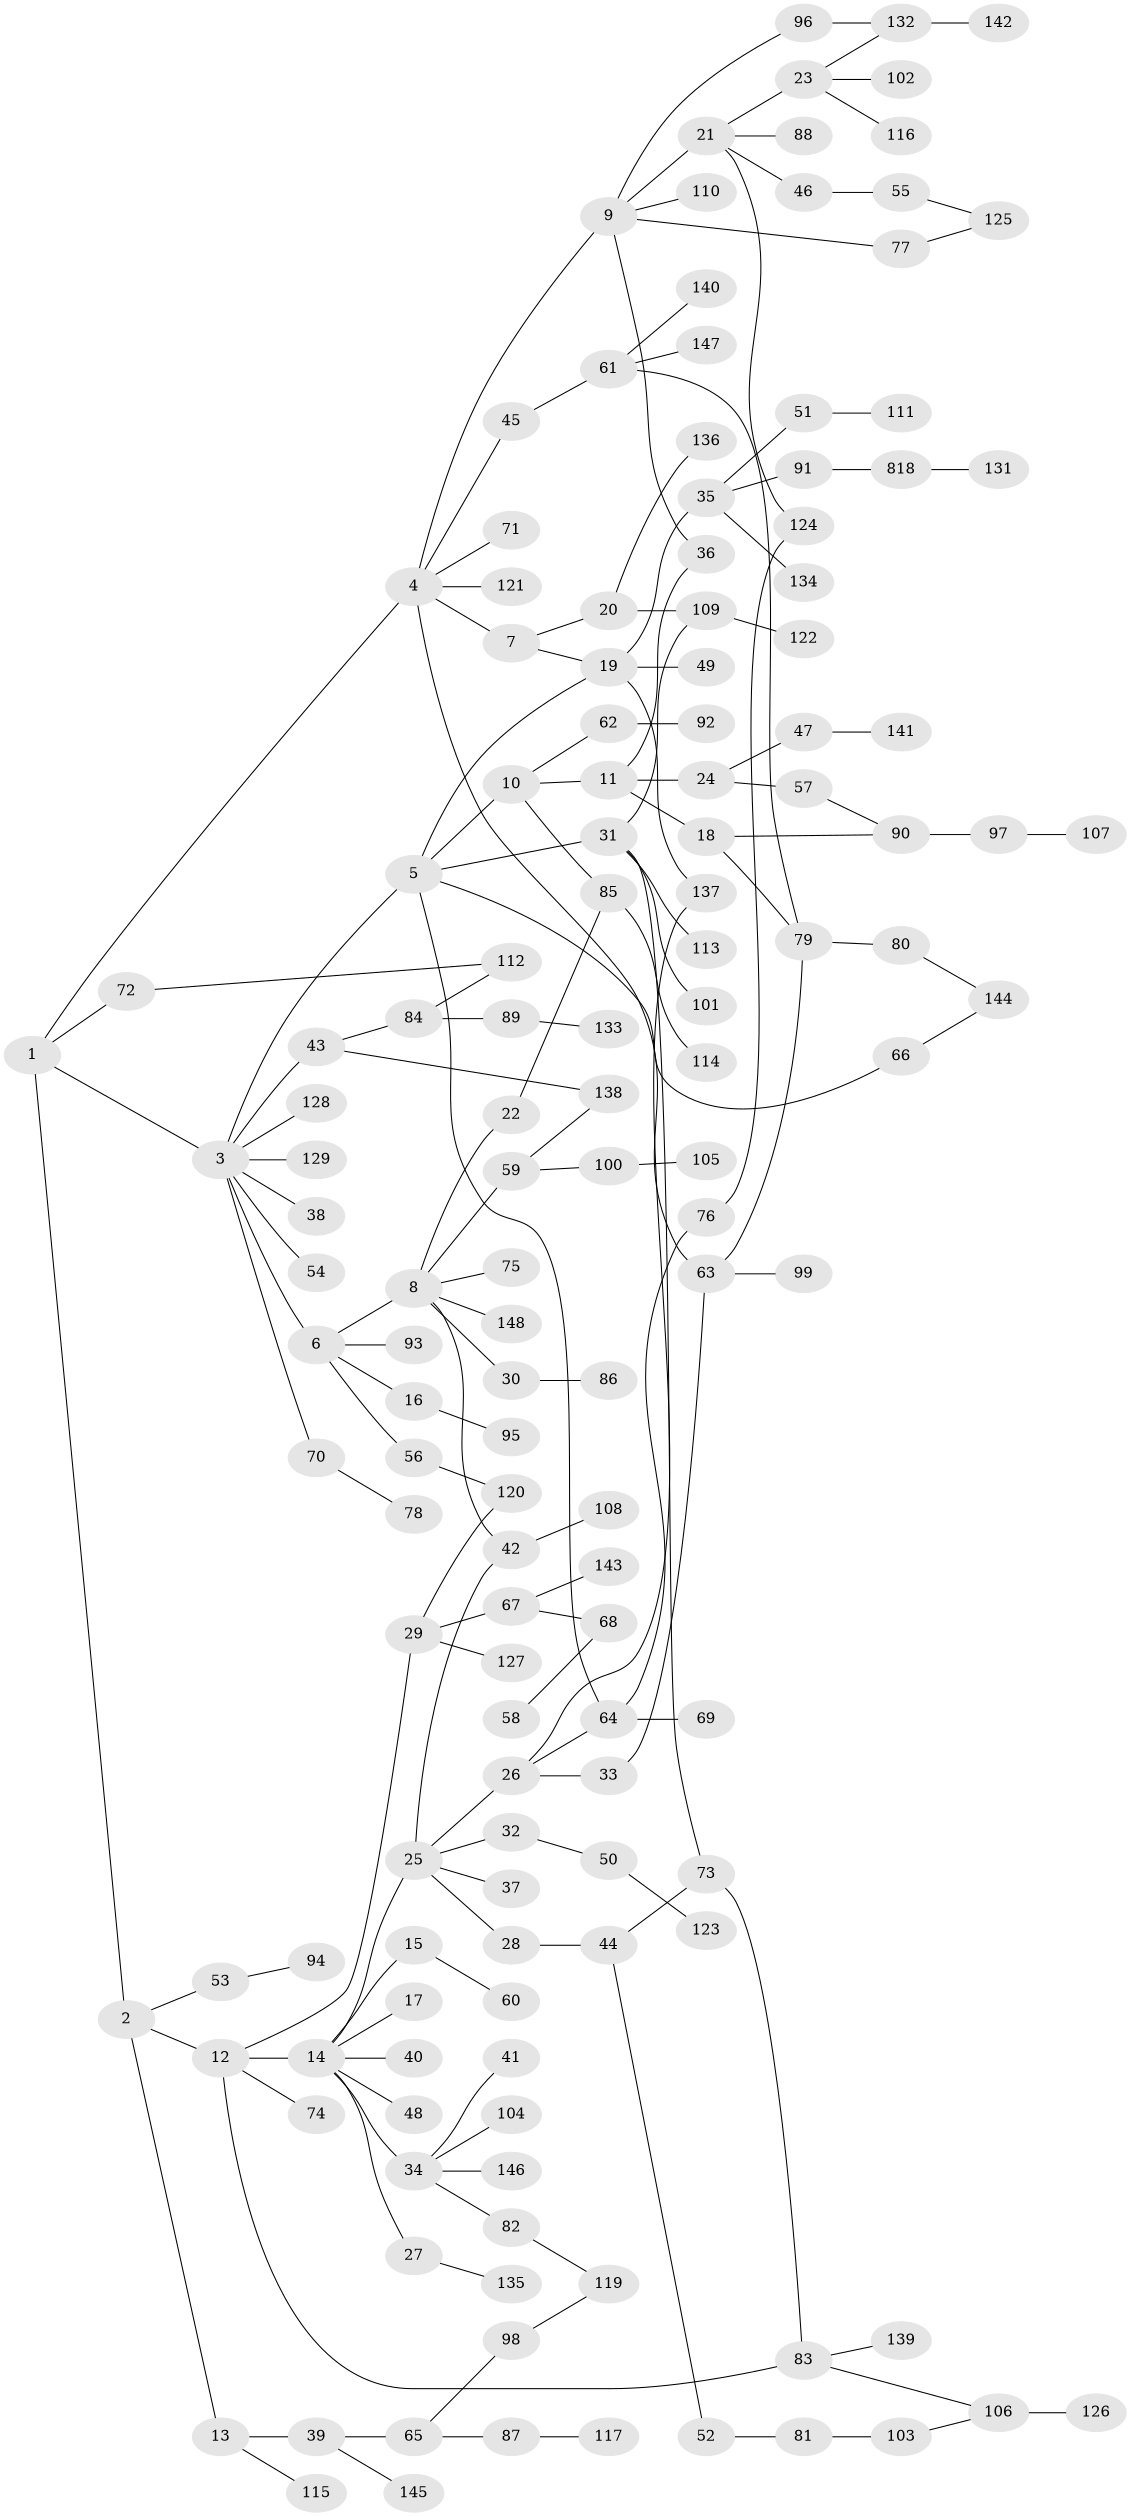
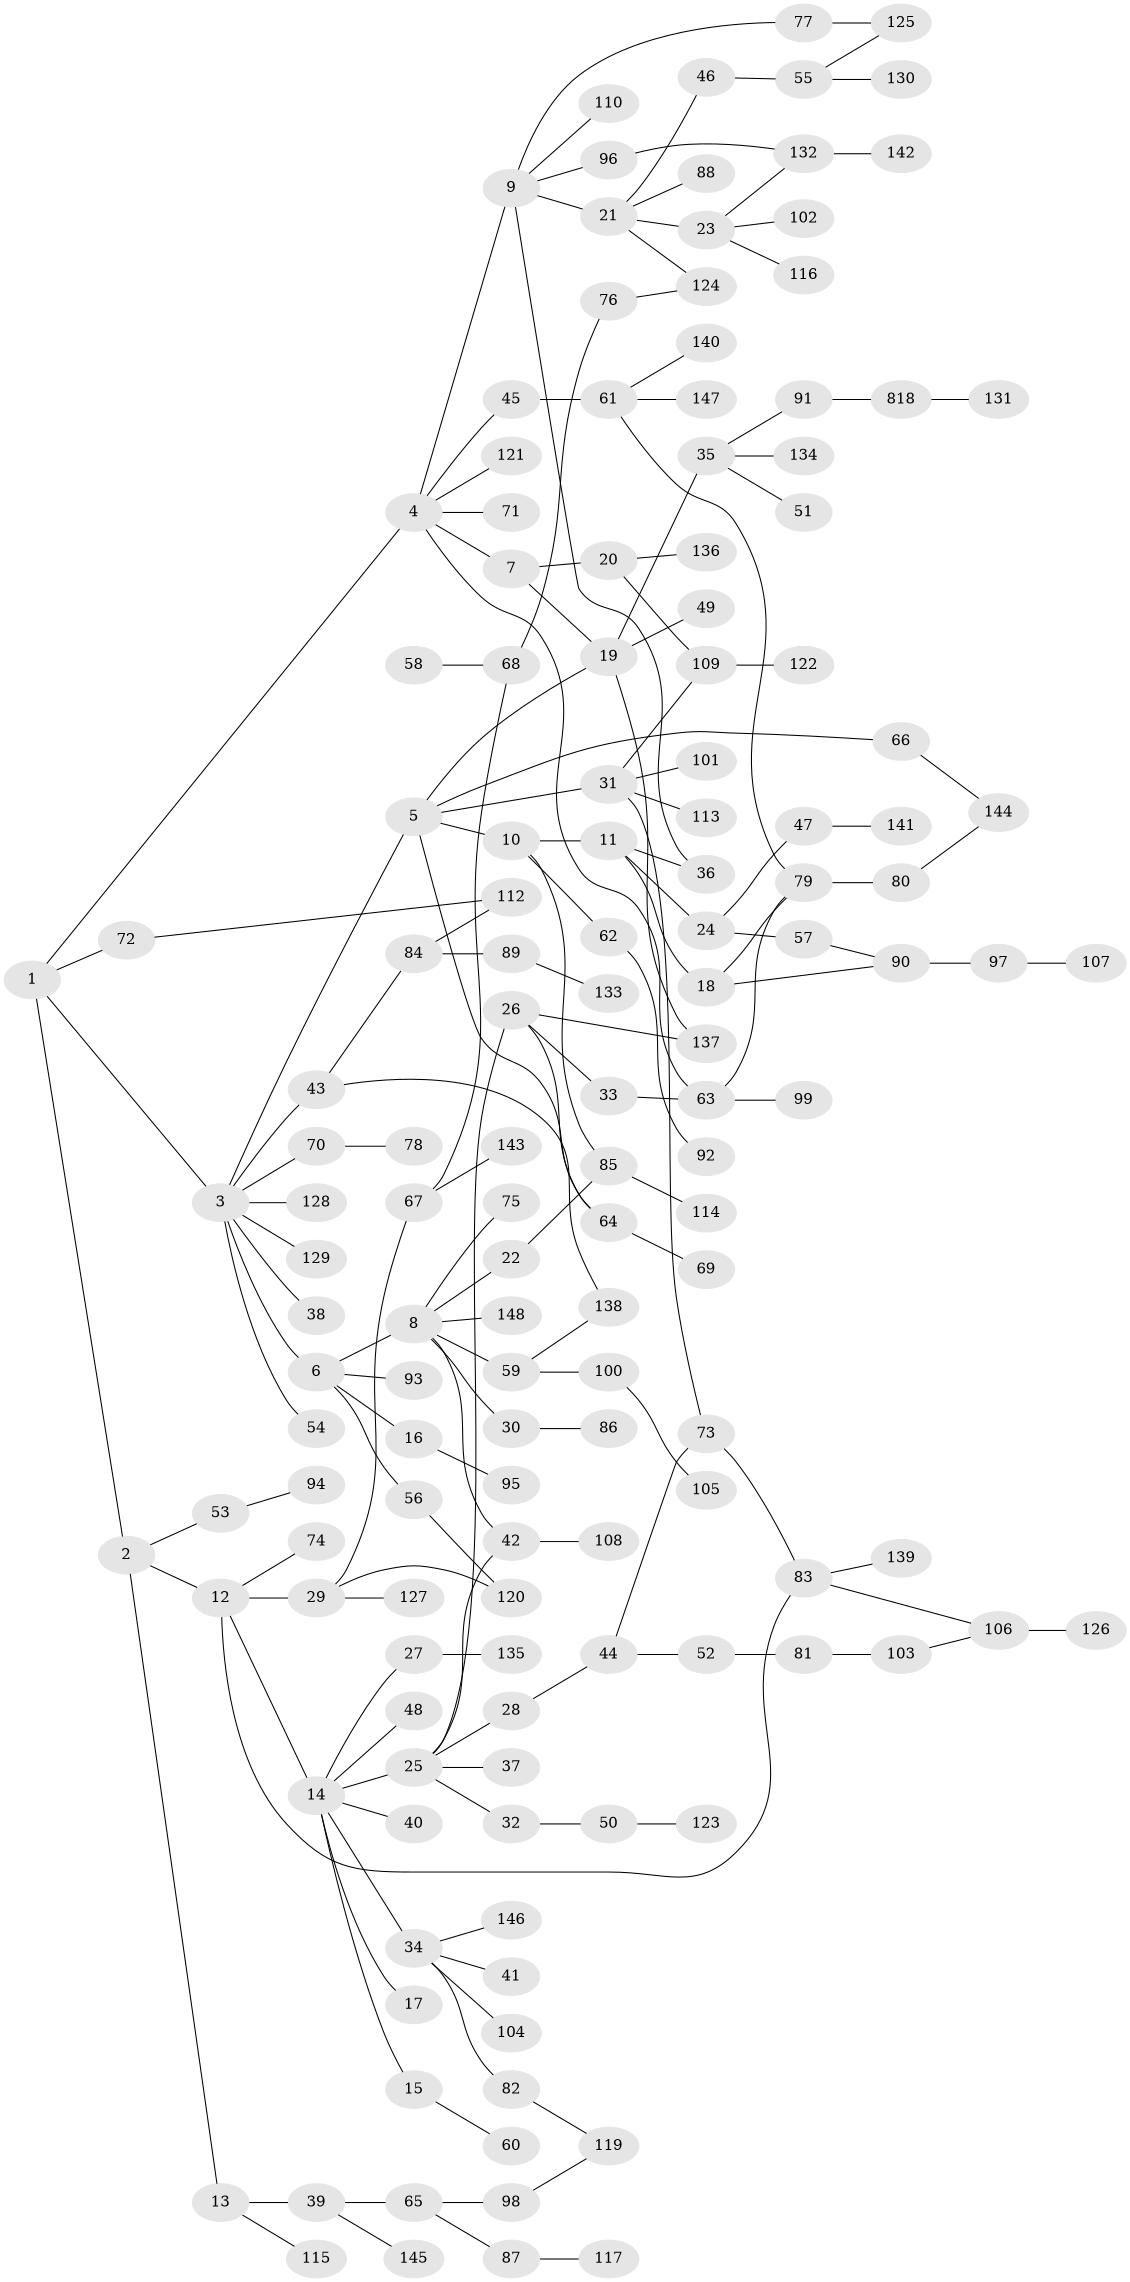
node "130": added
node "111": removed
edge "76" -- "64": now "76" -- "68"
